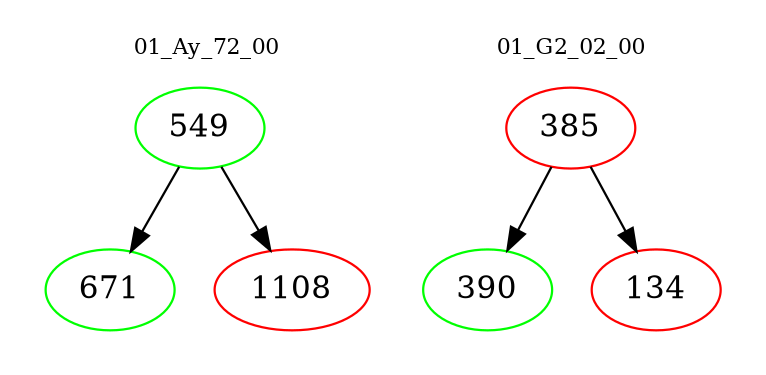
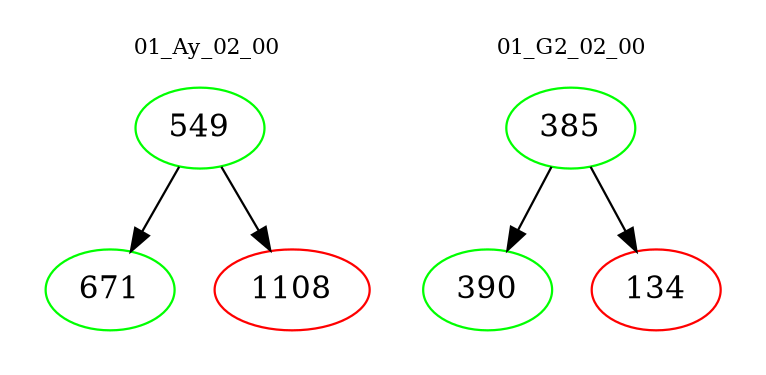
cluster "01_Ay_72_00": label "01_Ay_72_00" -> "01_Ay_02_00"
node "385": color red -> green
